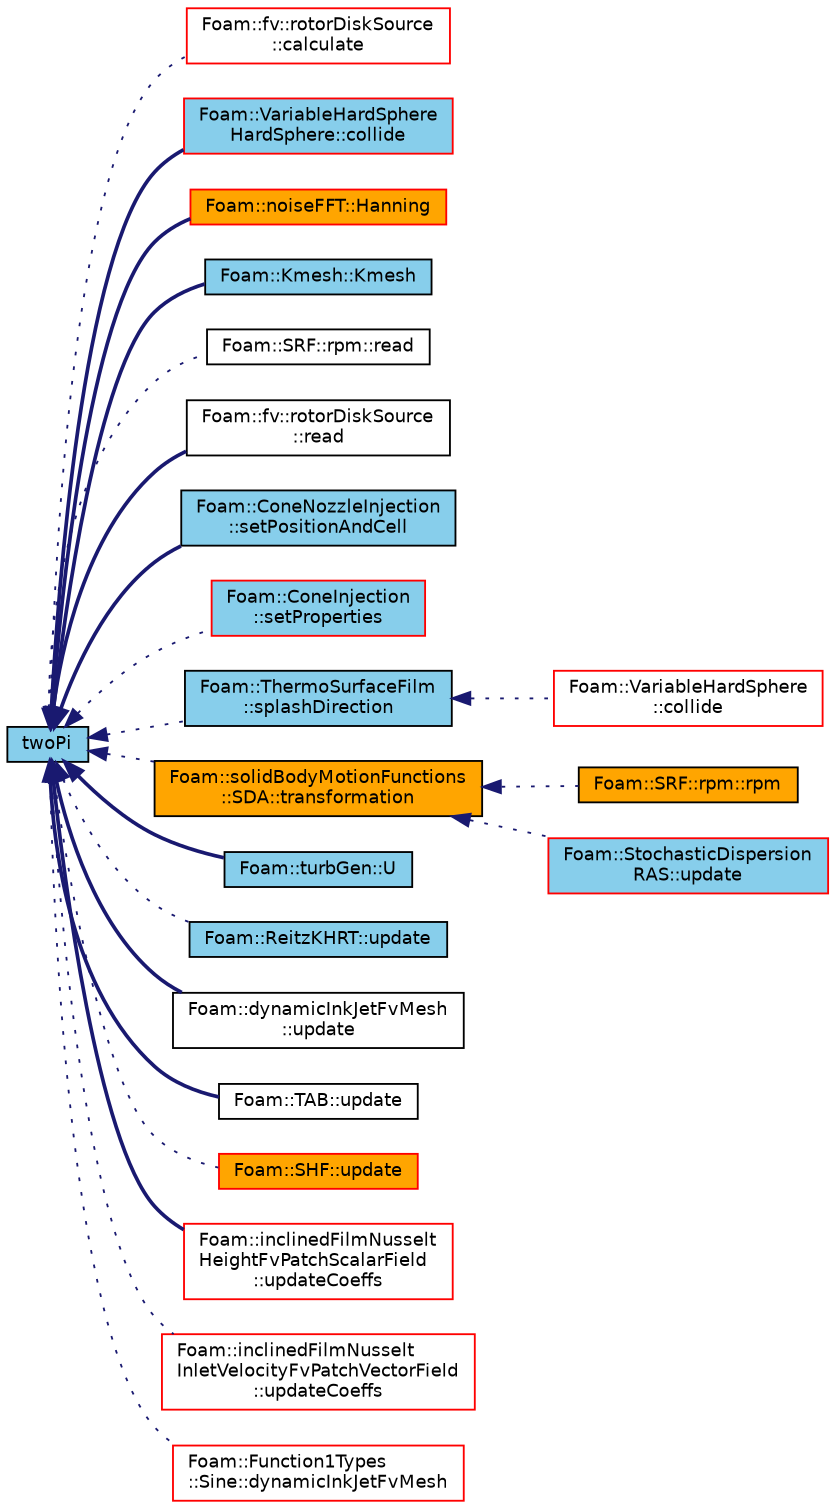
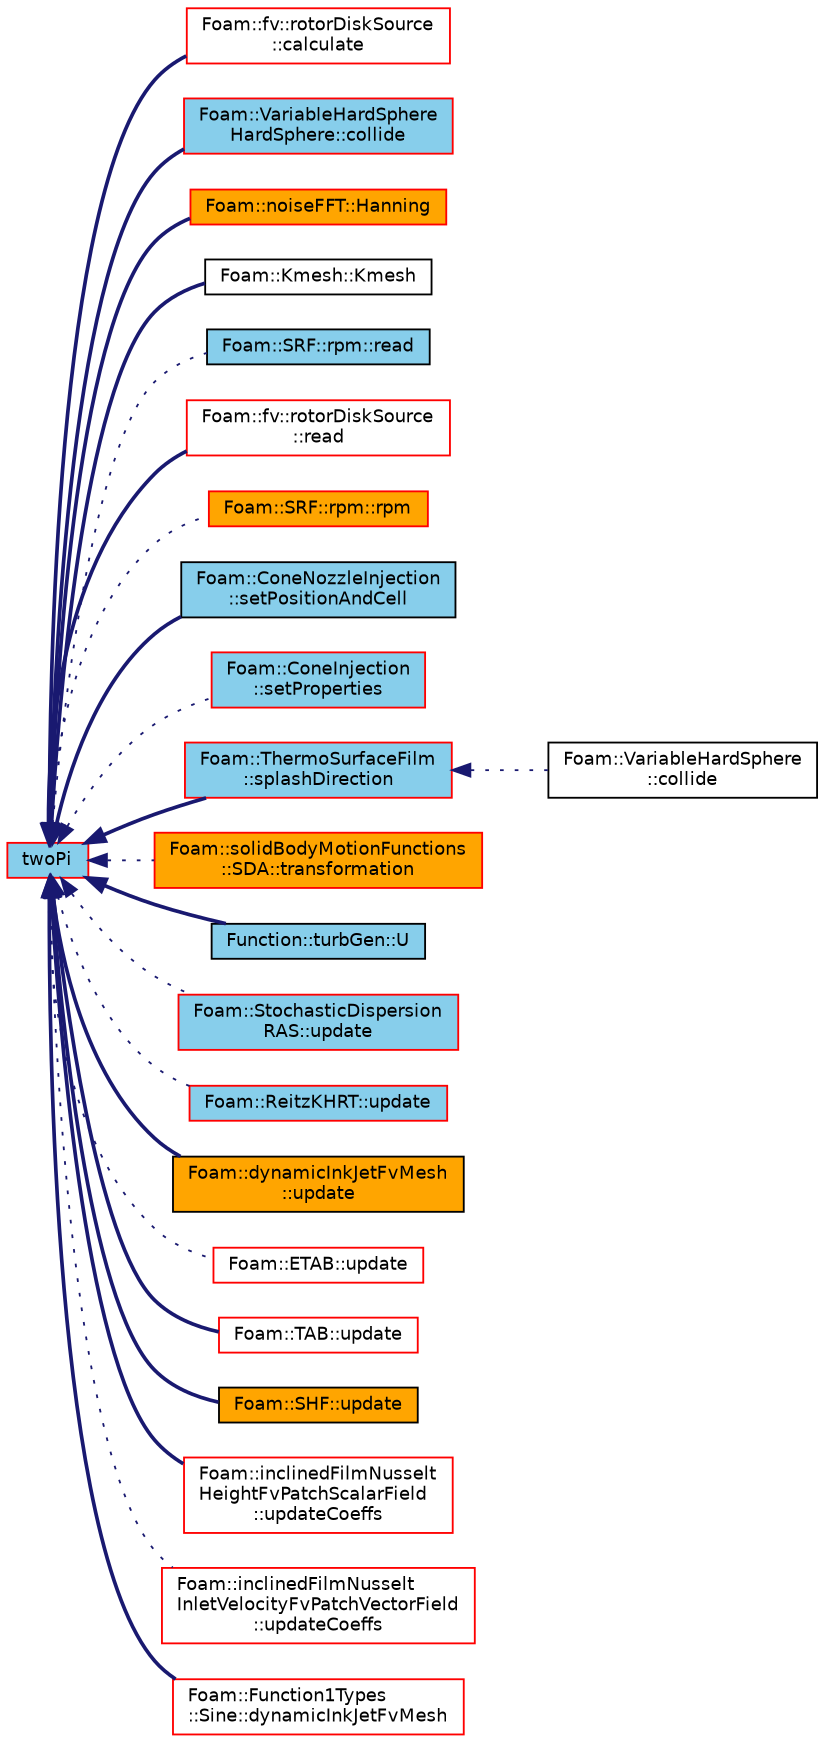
node "Foam::Kmesh::Kmesh": fillcolor skyblue -> white
node "Foam::SRF::rpm::read": fillcolor white -> skyblue
edge "Foam::fv::rotorDiskSource ::calculate" -> "twoPi": style dotted -> bold
node "Foam::fv::rotorDiskSource ::read": color black -> red
node "Foam::ThermoSurfaceFilm ::splashDirection": color black -> red
node "Foam::VariableHardSphere ::collide": color red -> black
edge "Foam::ThermoSurfaceFilm ::splashDirection" -> "twoPi": style dotted -> bold
node "twoPi": color black -> red
node "Foam::SRF::rpm::rpm": color black -> red
edge "Foam::SRF::rpm::rpm" -> "Foam::solidBodyMotionFunctions ::SDA::transformation": now "Foam::SRF::rpm::rpm" -> "twoPi"
node "Foam::solidBodyMotionFunctions ::SDA::transformation": color black -> red
edge "Foam::StochasticDispersion RAS::update" -> "Foam::solidBodyMotionFunctions ::SDA::transformation": now "Foam::StochasticDispersion RAS::update" -> "twoPi"
node "Foam::turbGen::U": label "Foam::turbGen::U" -> "Function::turbGen::U"
node "Foam::ReitzKHRT::update": color black -> red
edge "Foam::SHF::update" -> "twoPi": style dotted -> bold
node "Foam::dynamicInkJetFvMesh ::update": fillcolor white -> orange
node "Foam::TAB::update": color black -> red
edge "Foam::Function1Types ::Sine::dynamicInkJetFvMesh" -> "twoPi": style dotted -> bold
node "Foam::SHF::update": color red -> black
node "Foam::ETAB::update": added
